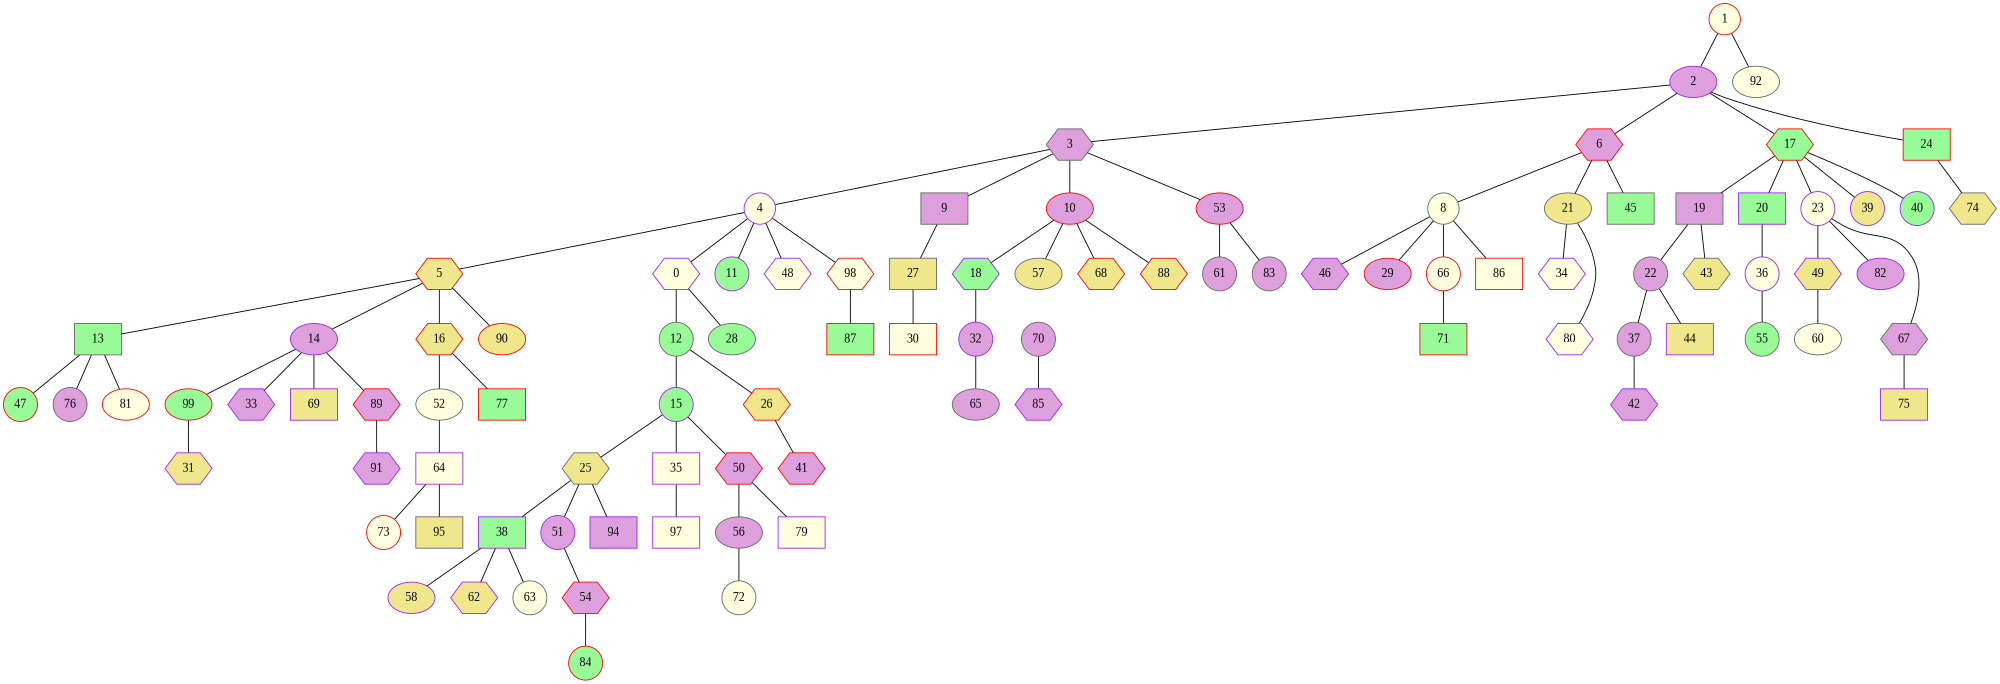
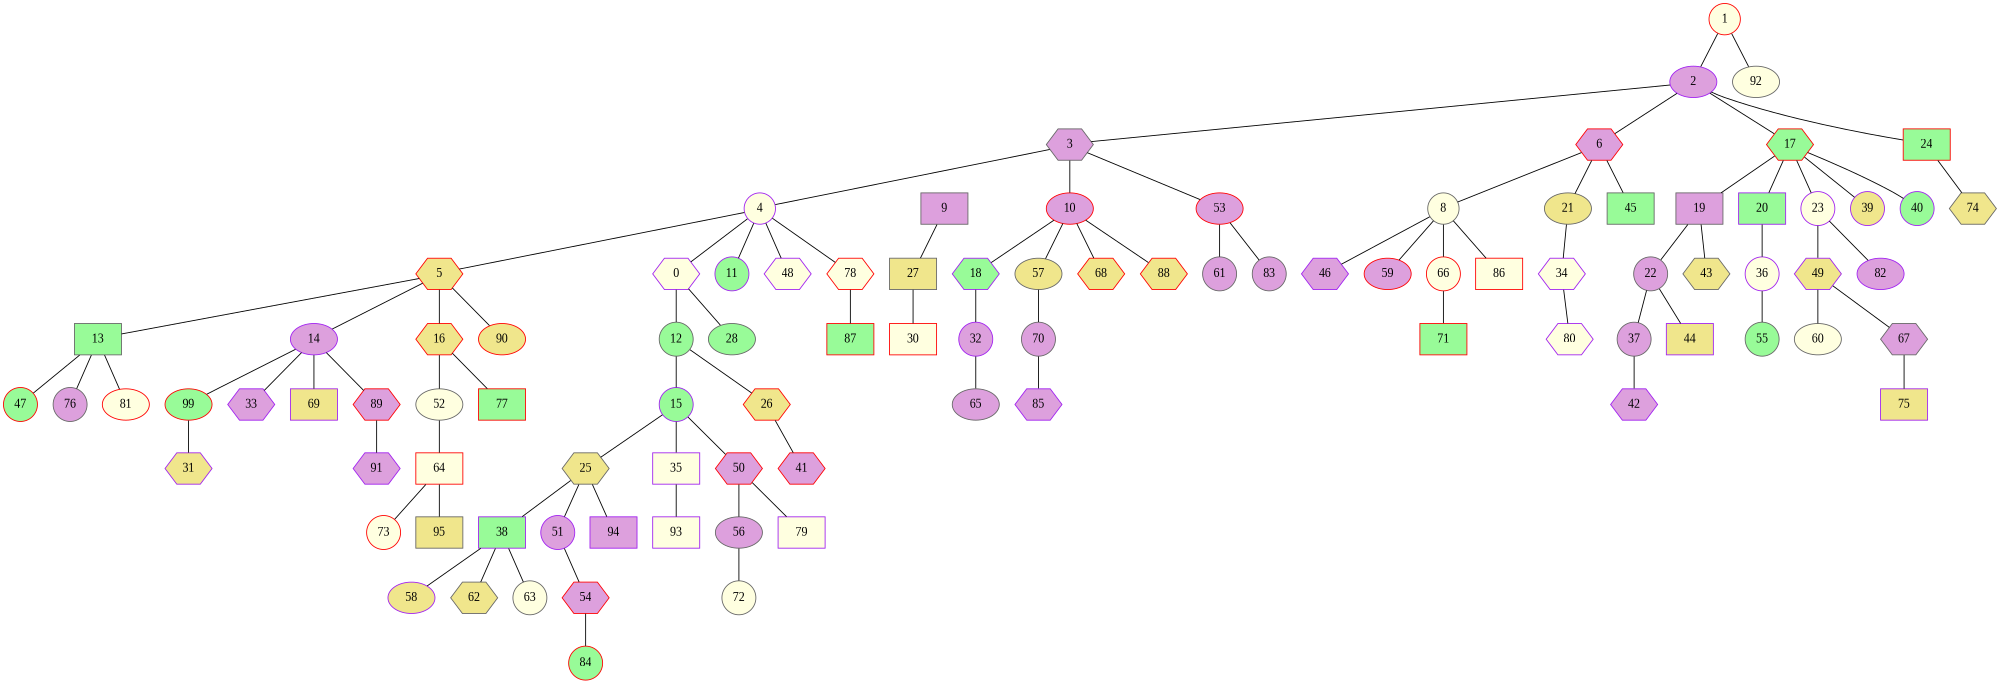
edge "3" -- "9": removed
edge "23" -- "67": now "49" -- "67"
edge "21" -- "80": now "34" -- "80"
node "98": label "98" -> "78"
node "29": label "29" -> "59"
edge "57" -- "70": added
node "64": color purple -> red
node "97": label "97" -> "93"
node "62": color purple -> gray40
